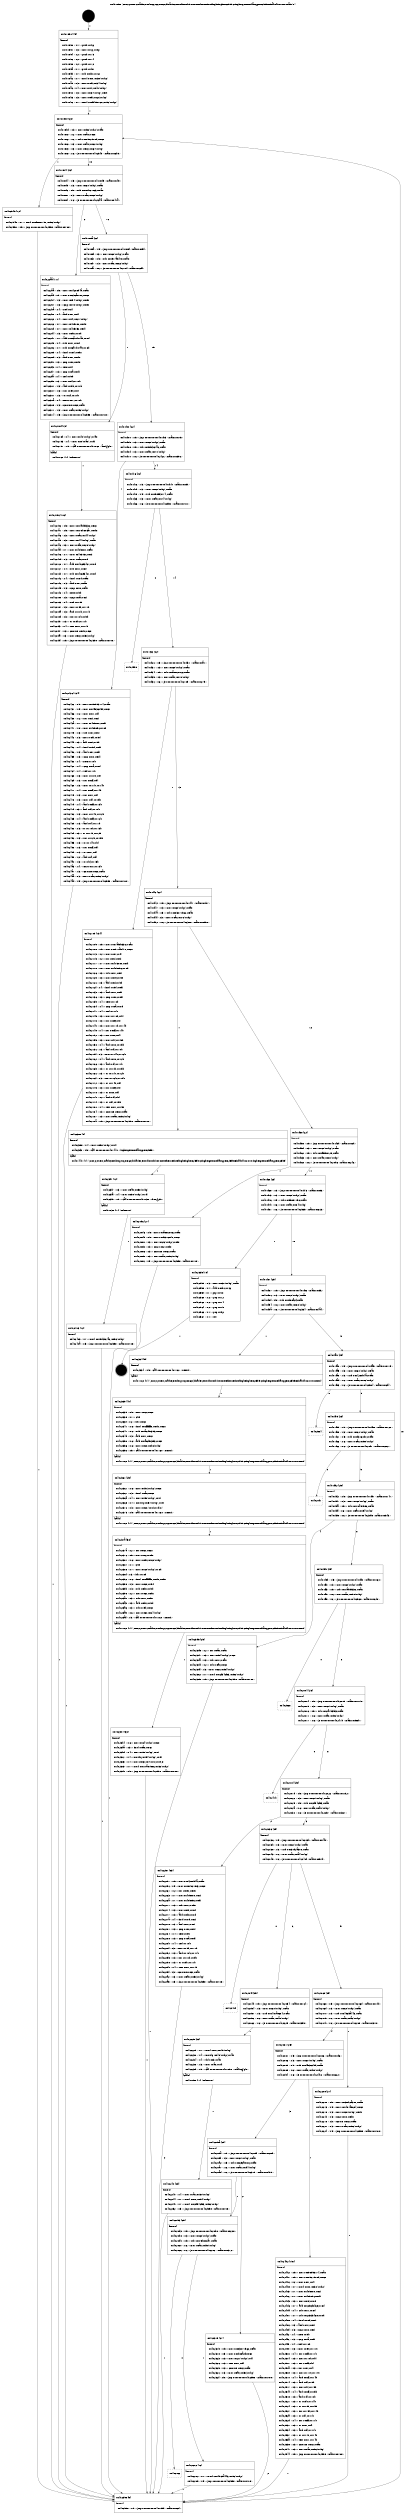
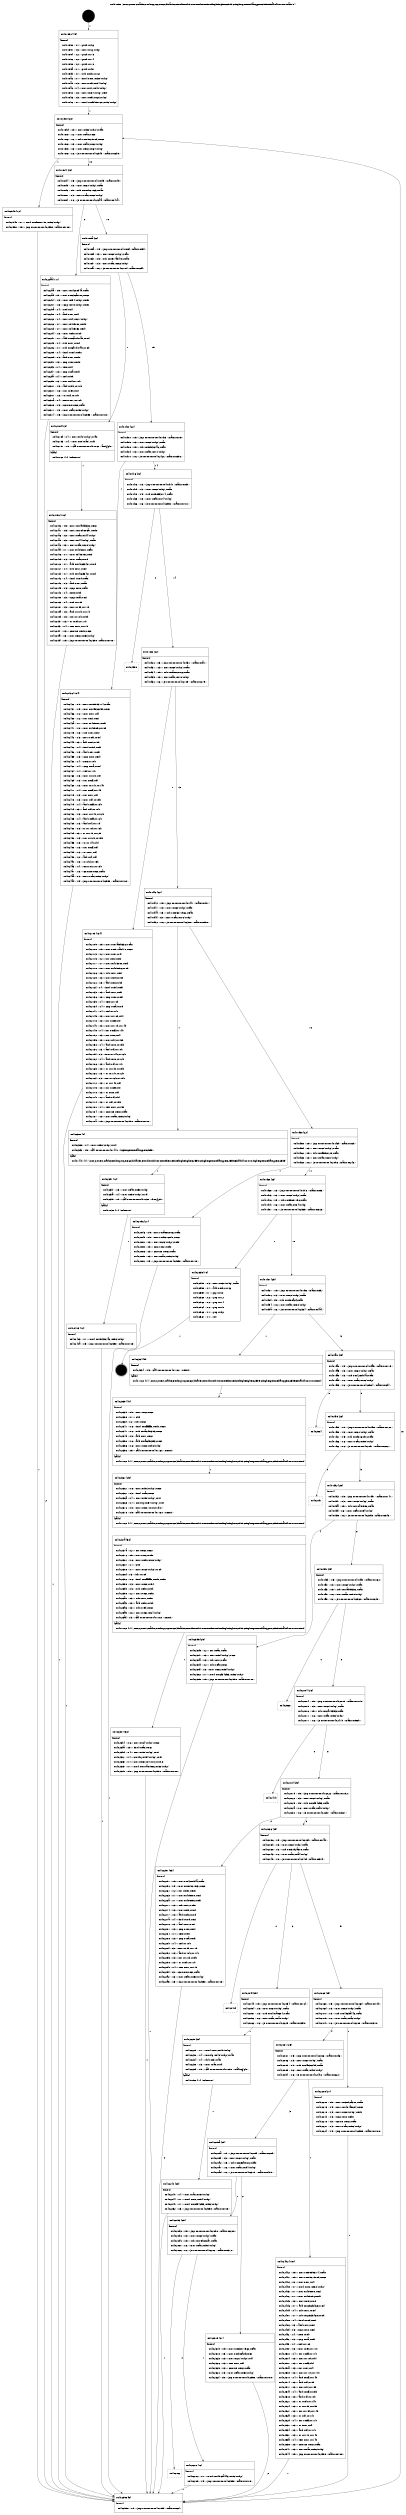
edge "0x4022aa [111]" -> "0x40259e [5]": added, label "2"
edge "0x402361 [25]" -> "0x40237a [58]": removed, label "1"
